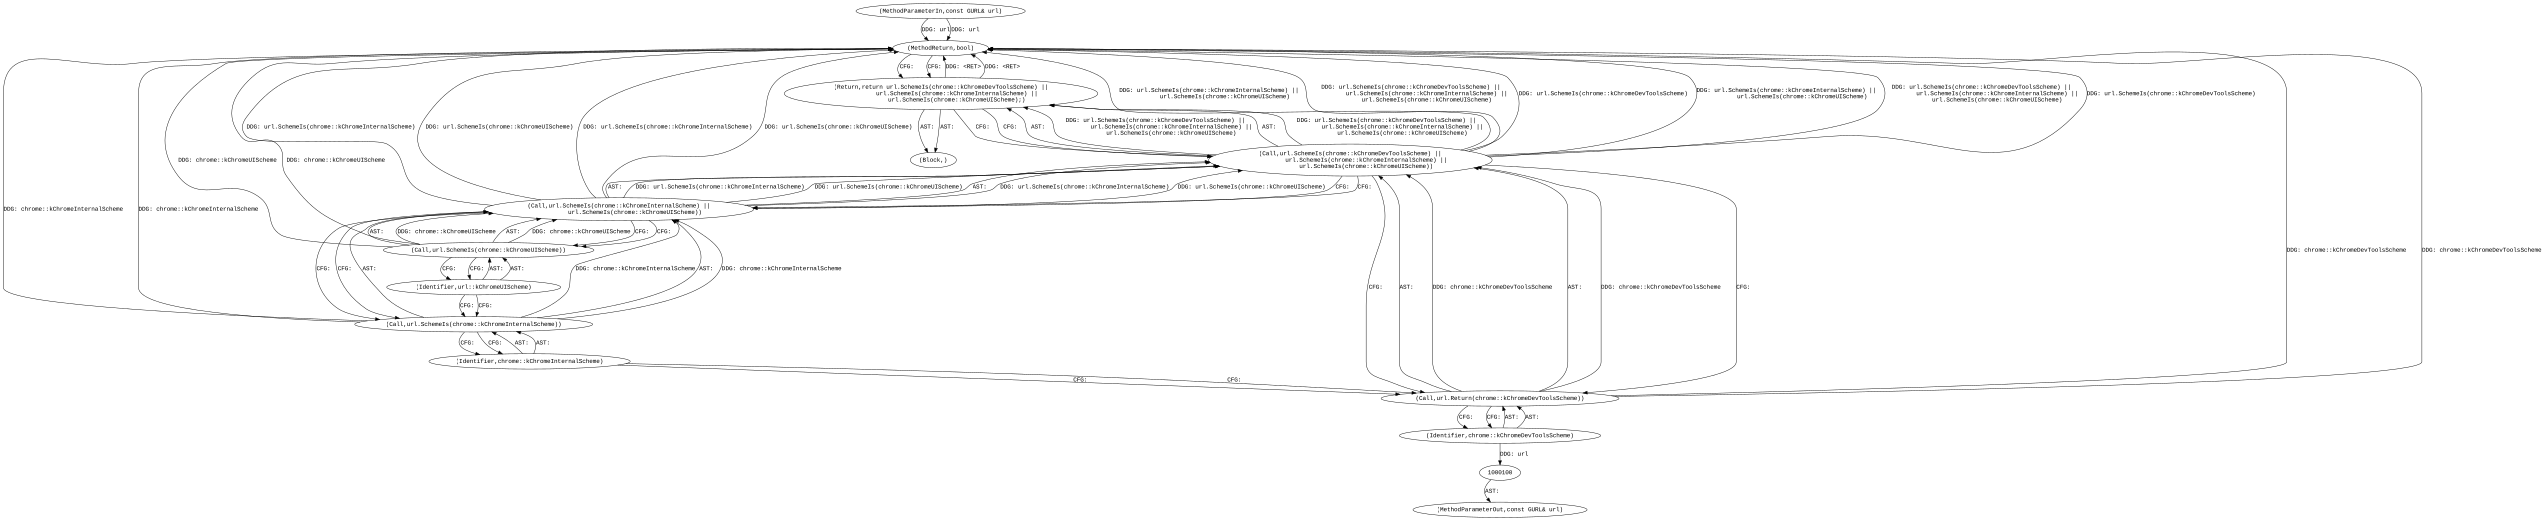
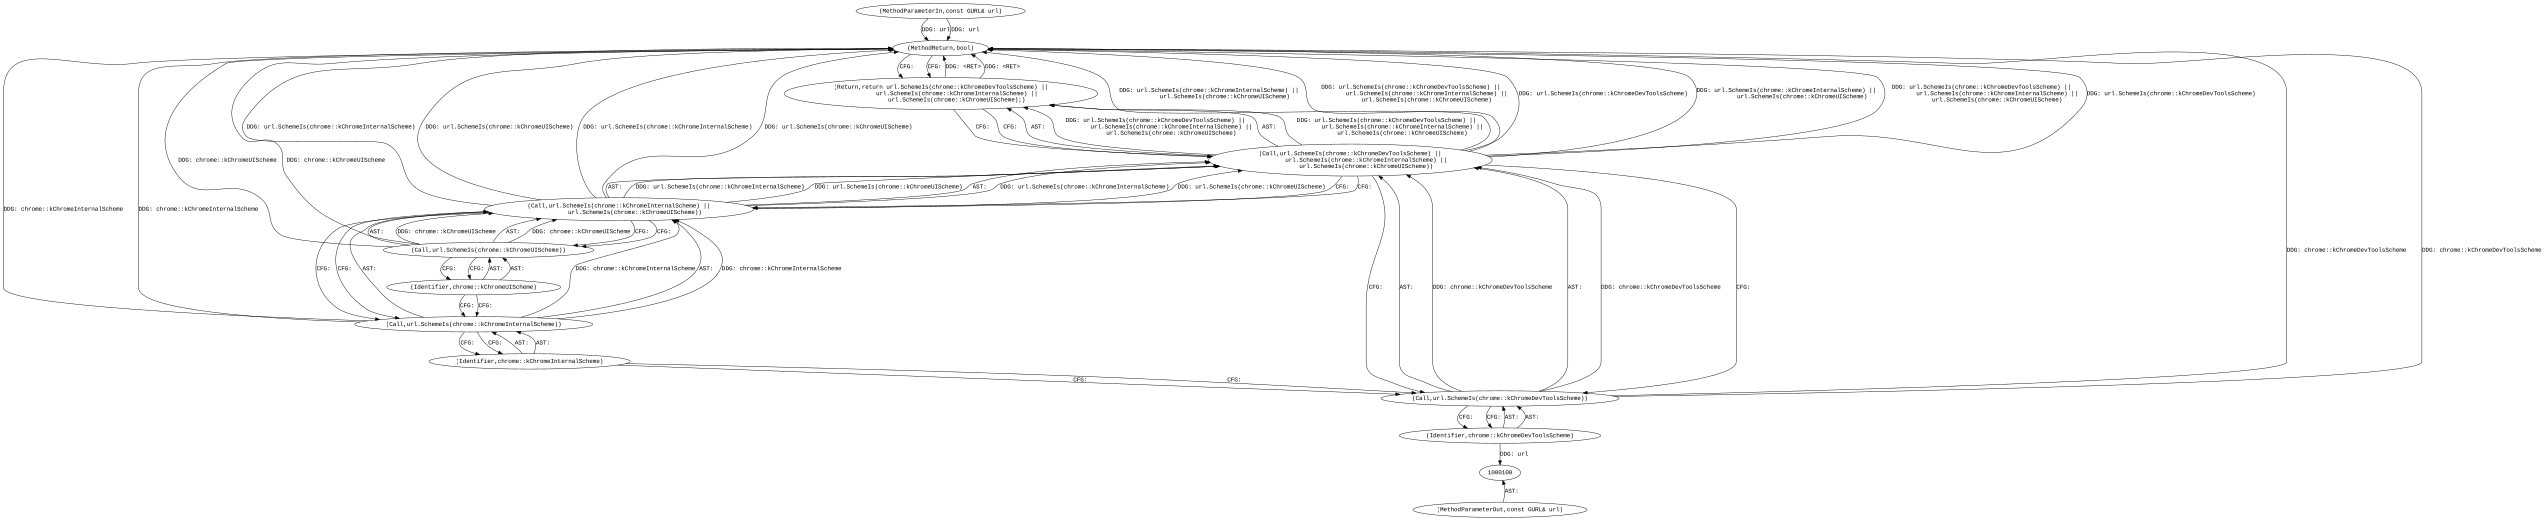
node "(Block,)": removed
node "(Identifier,url::kChromeUIScheme)": label "(Identifier,url::kChromeUIScheme)" -> "(Identifier,chrome::kChromeUIScheme)"
node "(Call,url.Return(chrome::kChromeDevToolsScheme))": label "(Call,url.Return(chrome::kChromeDevToolsScheme))" -> "(Call,url.SchemeIs(chrome::kChromeDevToolsScheme))"
edge "1000100" -> "(MethodParameterOut,const GURL& url)": reversed
